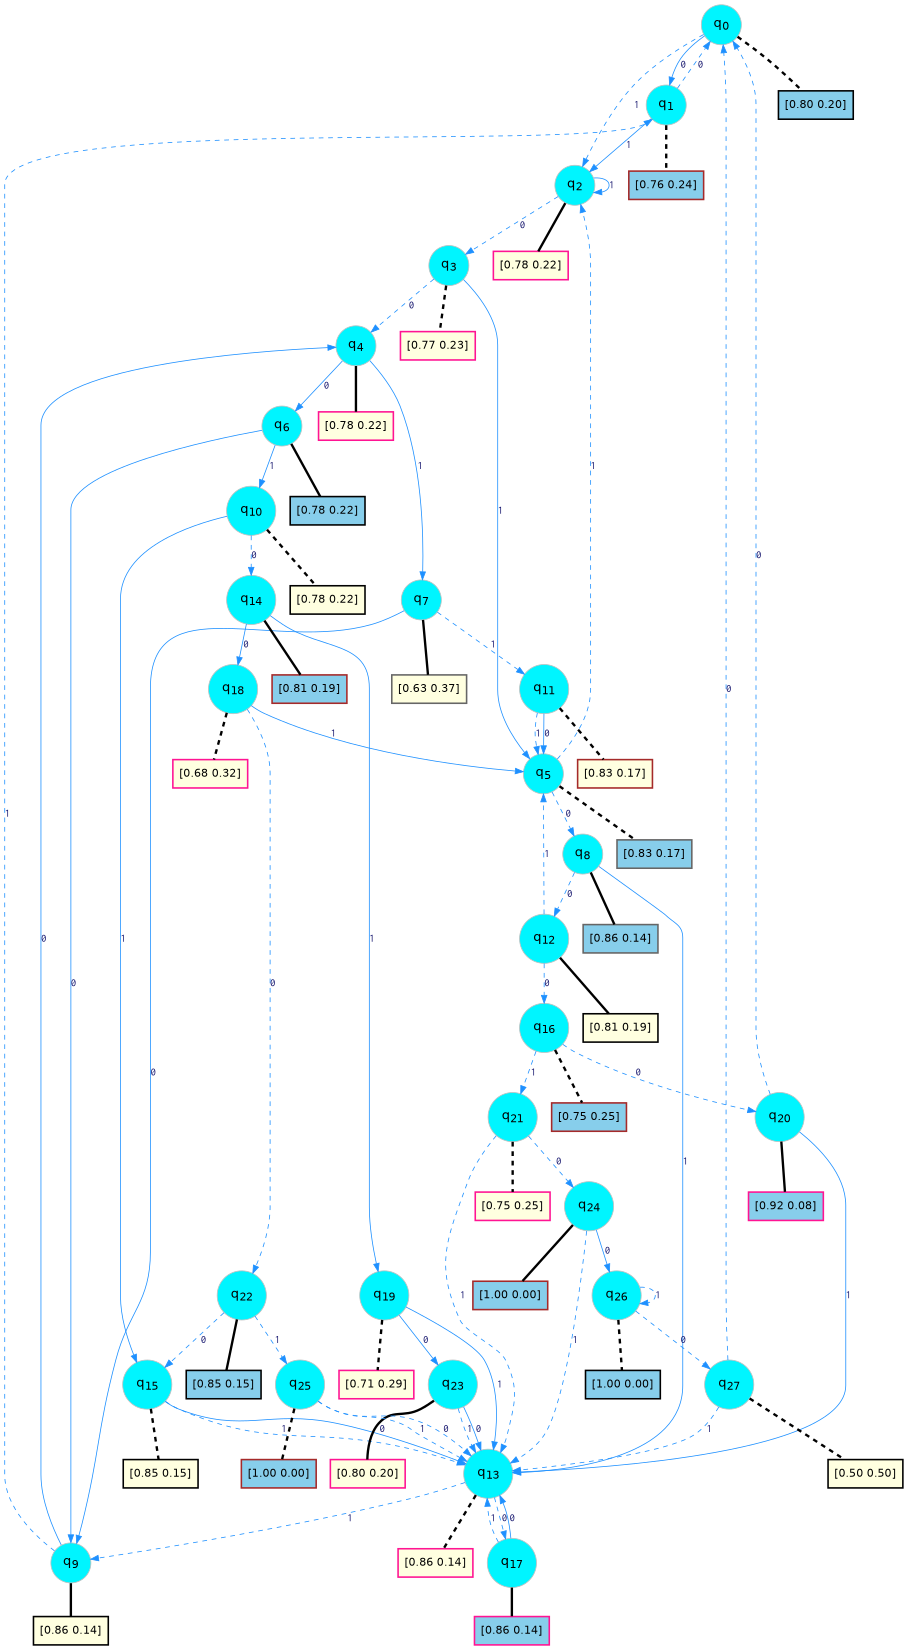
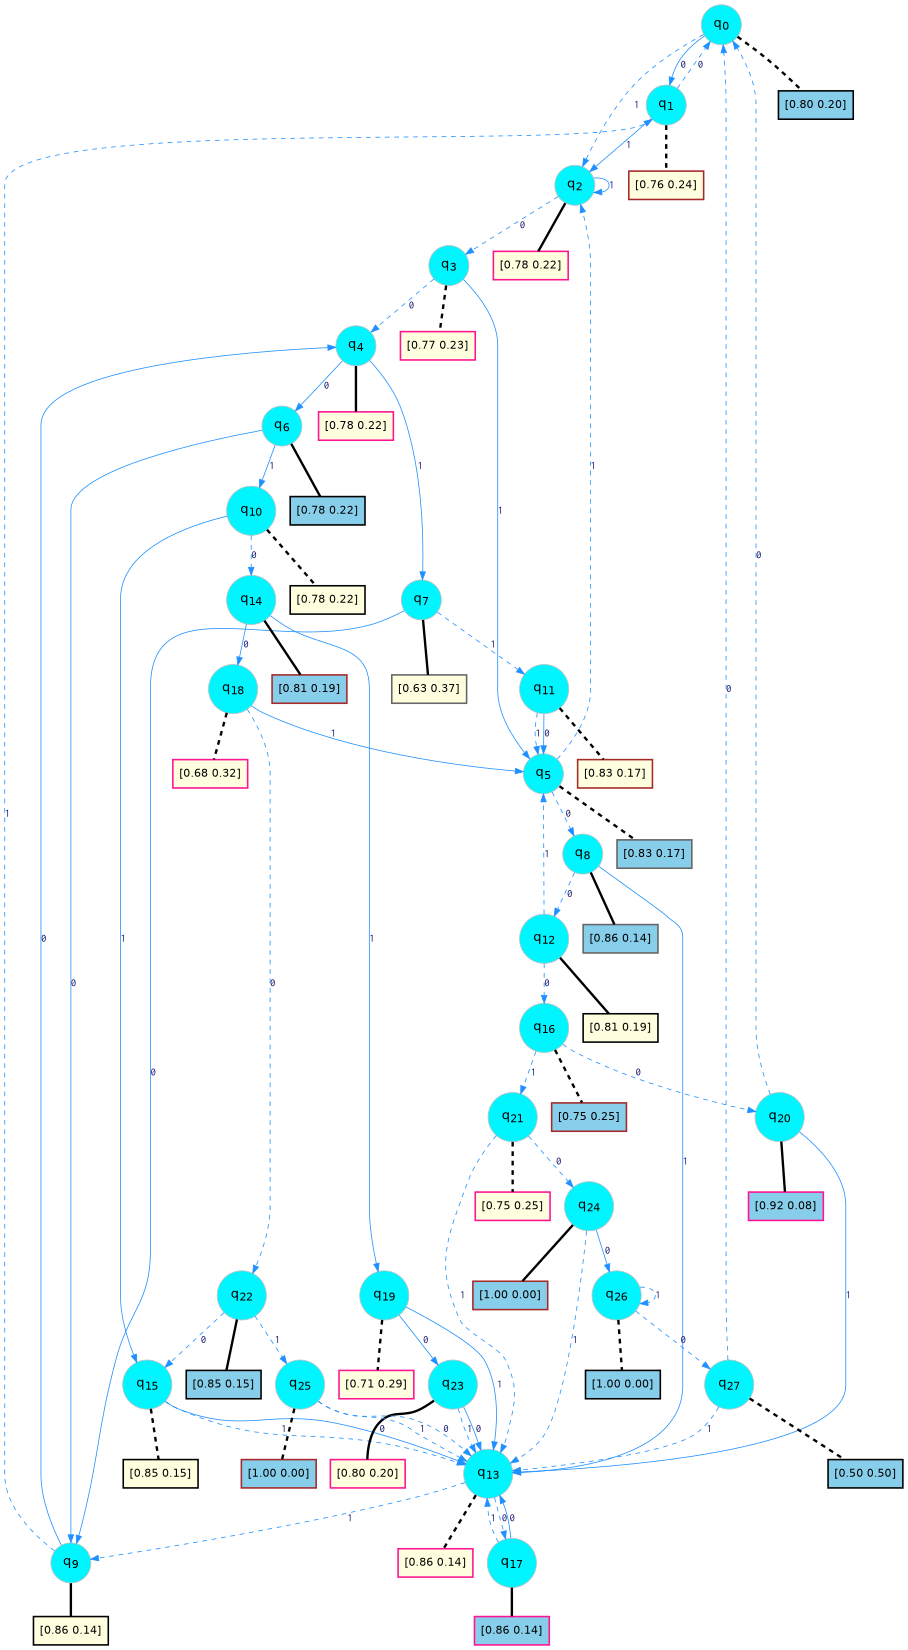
node "[0.76 0.24]": fillcolor skyblue -> lightyellow
node "[0.50 0.50]": fillcolor lightyellow -> skyblue
